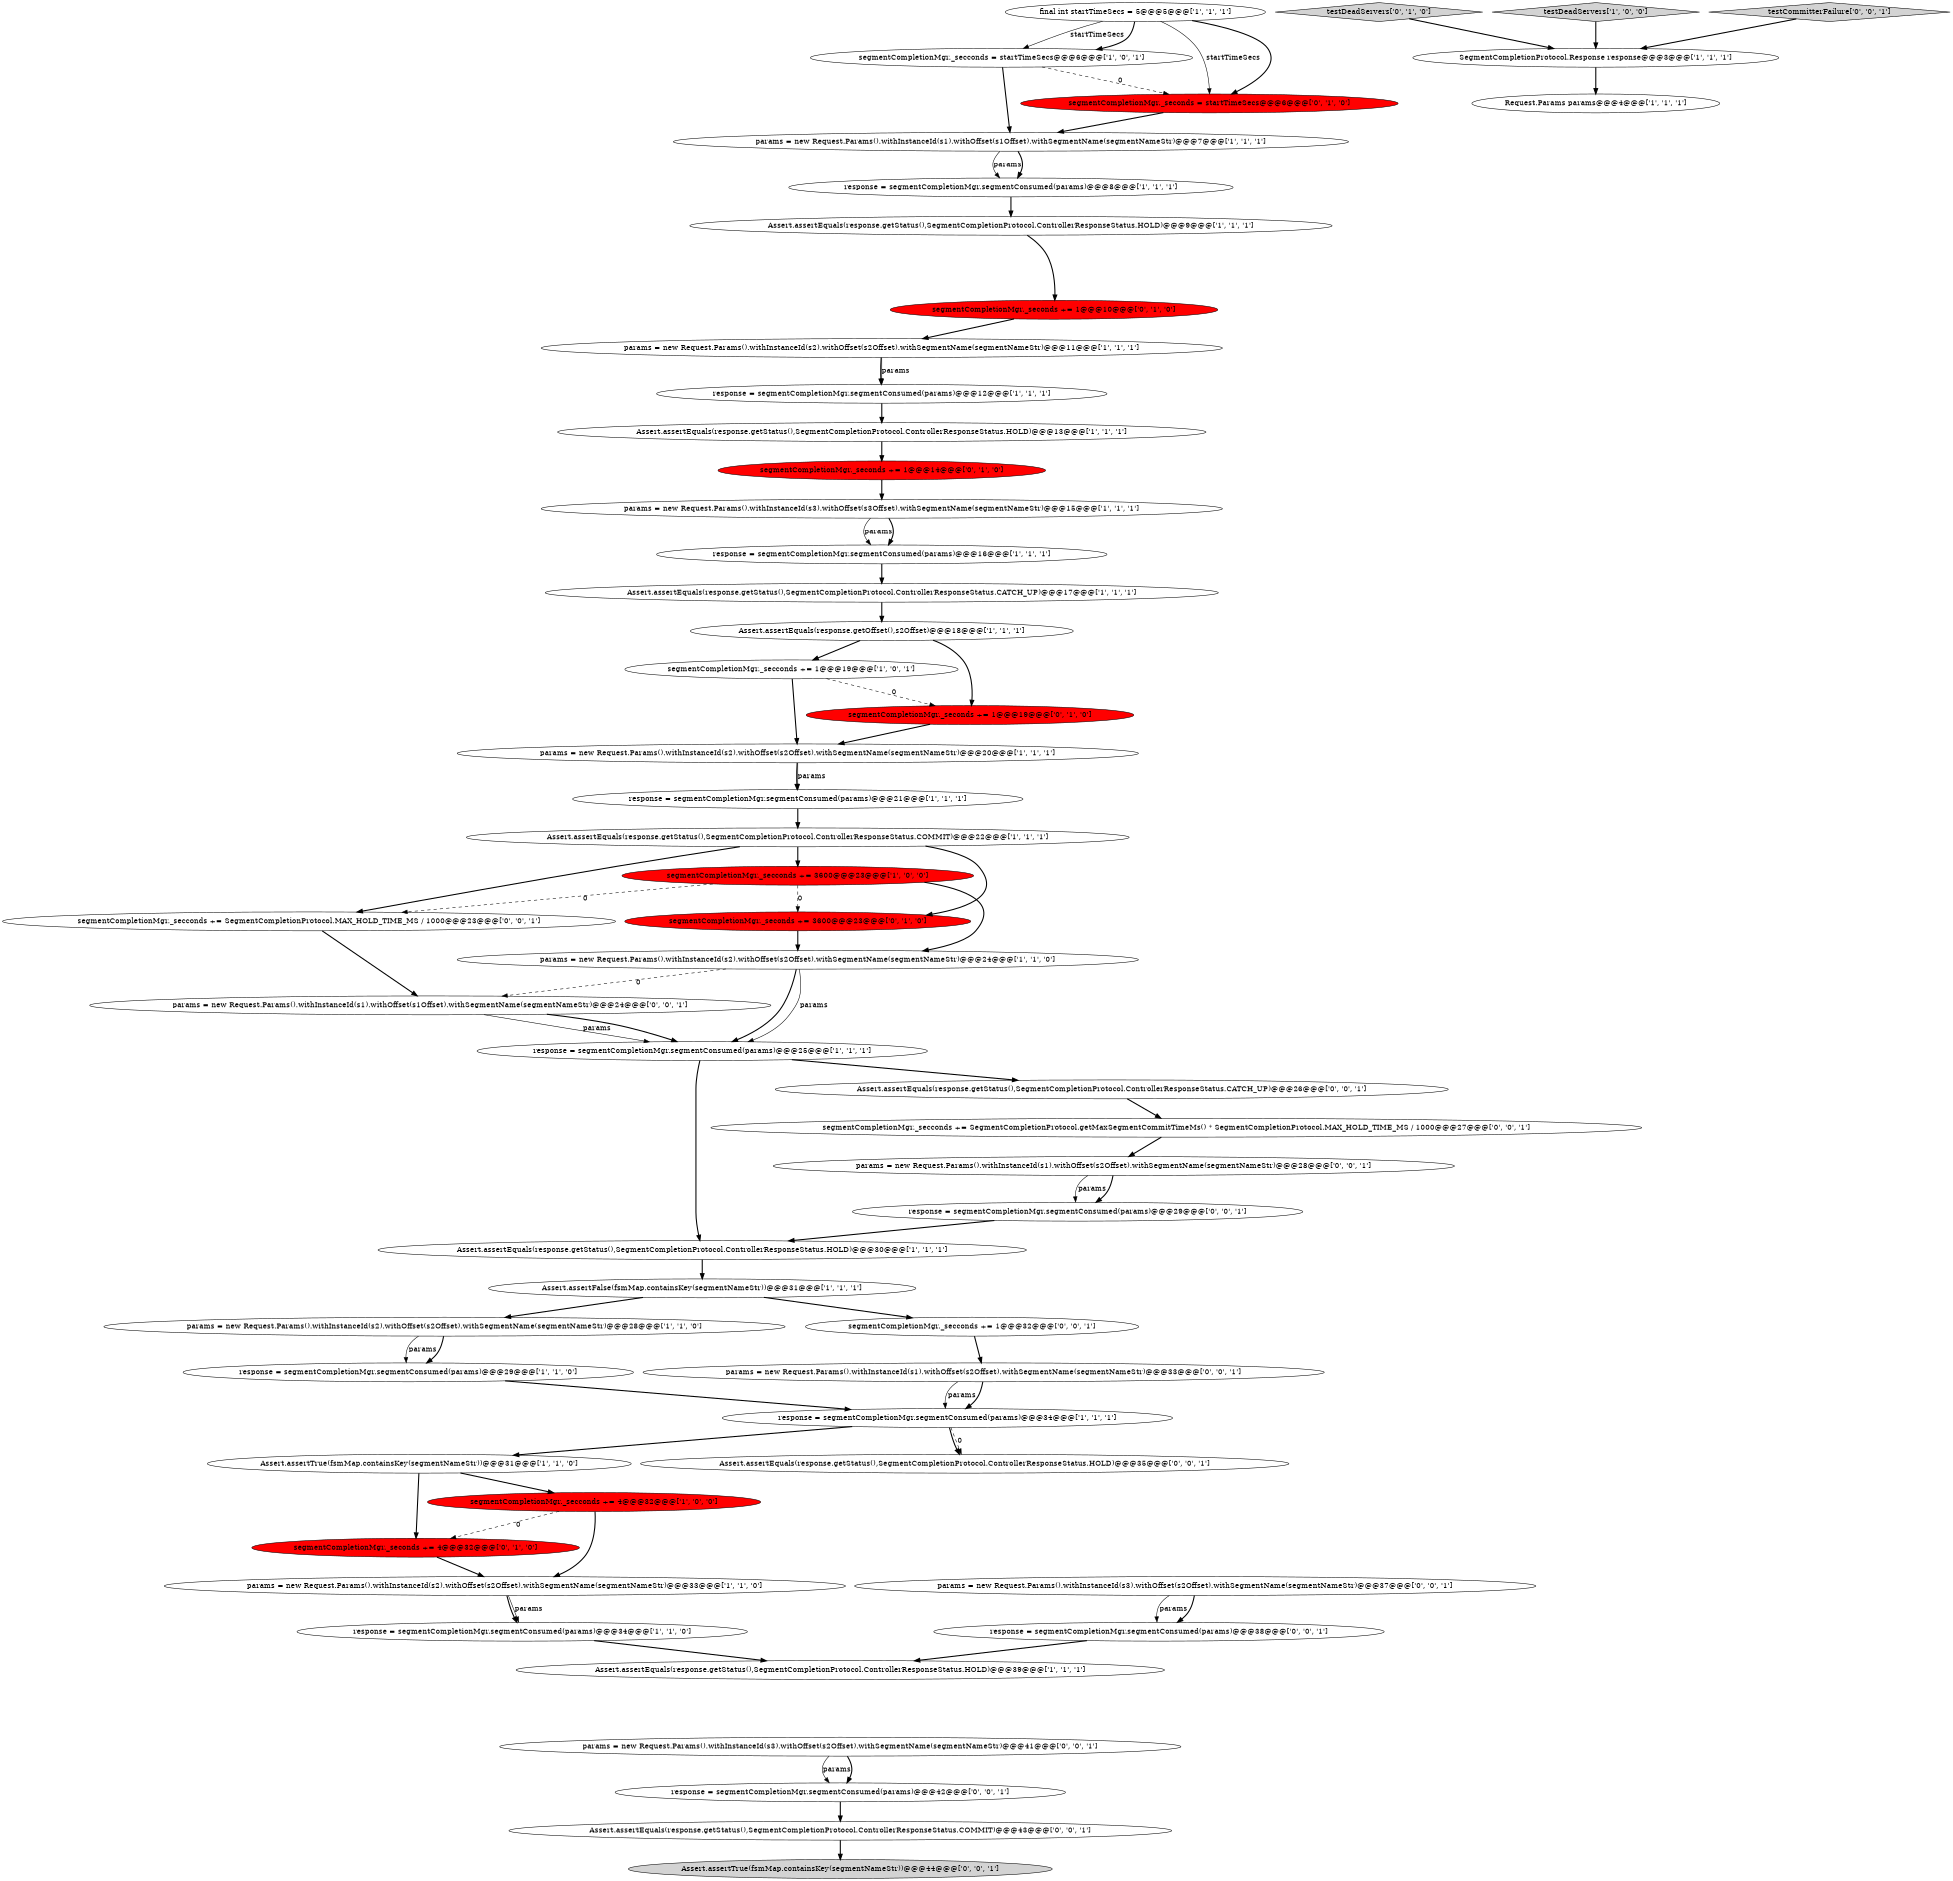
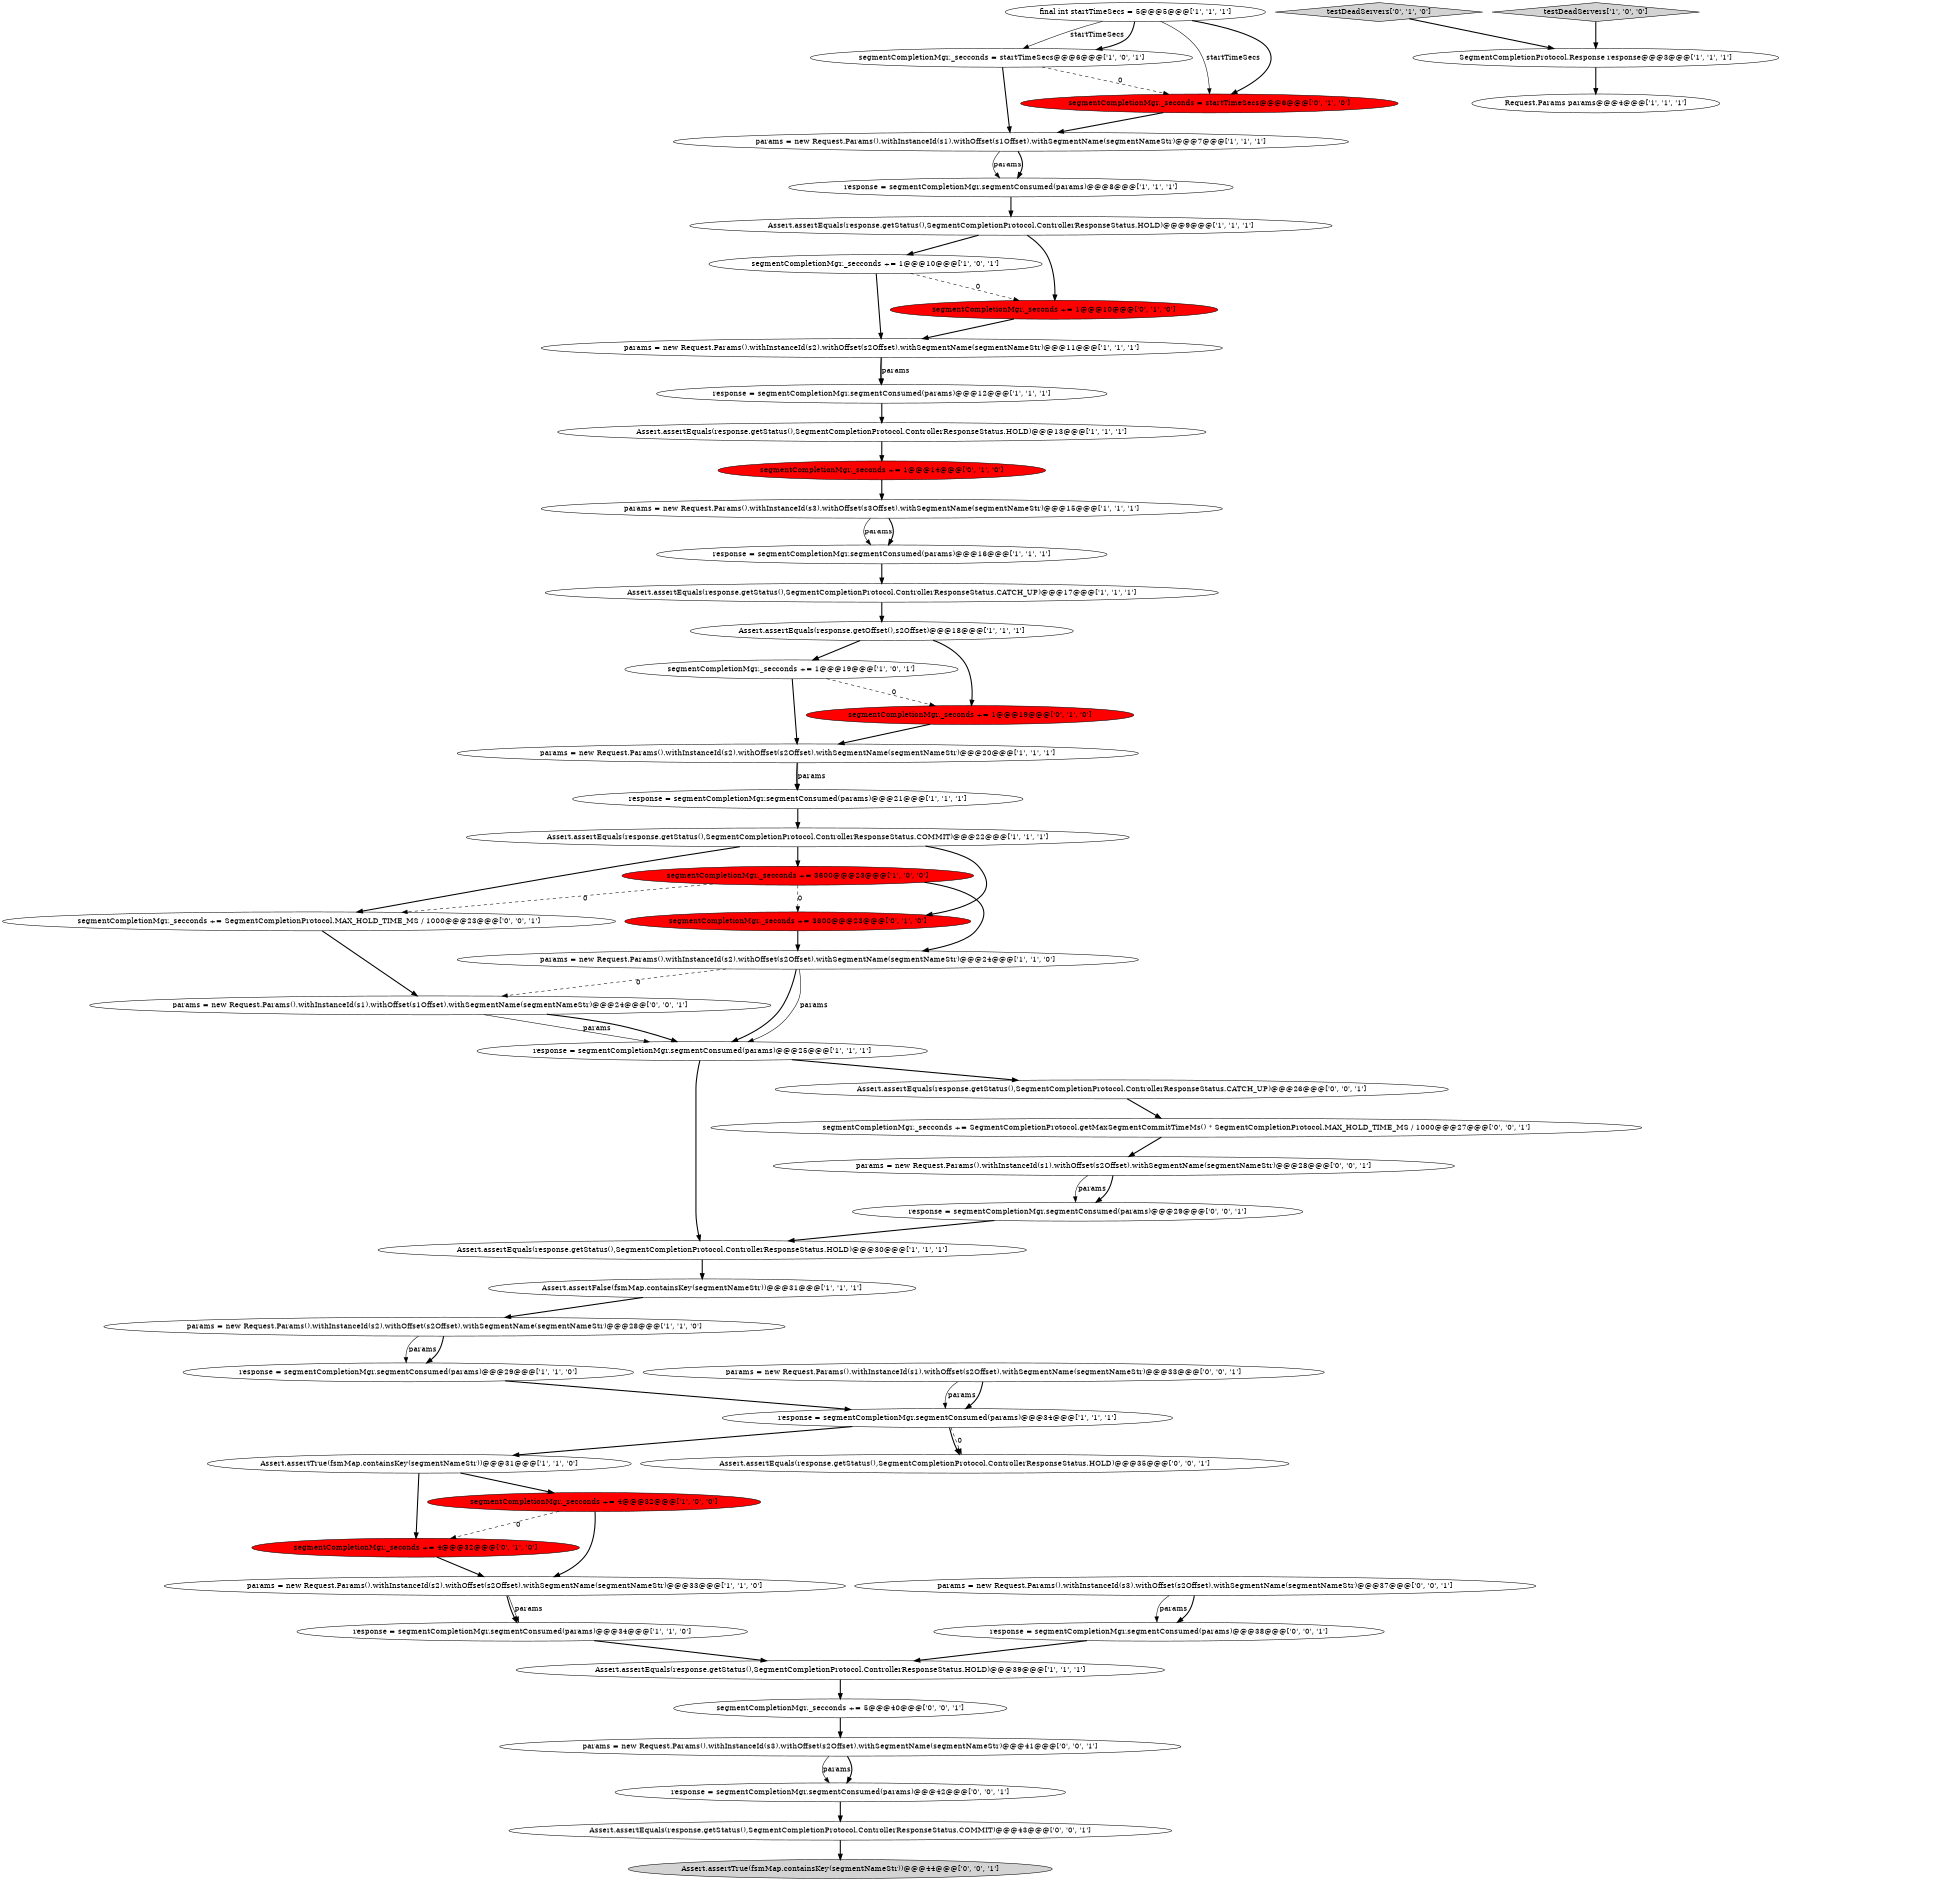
node "testCommitterFailure['0', '0', '1']": removed
node "segmentCompletionMgr._secconds += 1@@@10@@@['1', '0', '1']": added
node "segmentCompletionMgr._secconds += 1@@@32@@@['0', '0', '1']": removed
node "segmentCompletionMgr._secconds += 5@@@40@@@['0', '0', '1']": added
